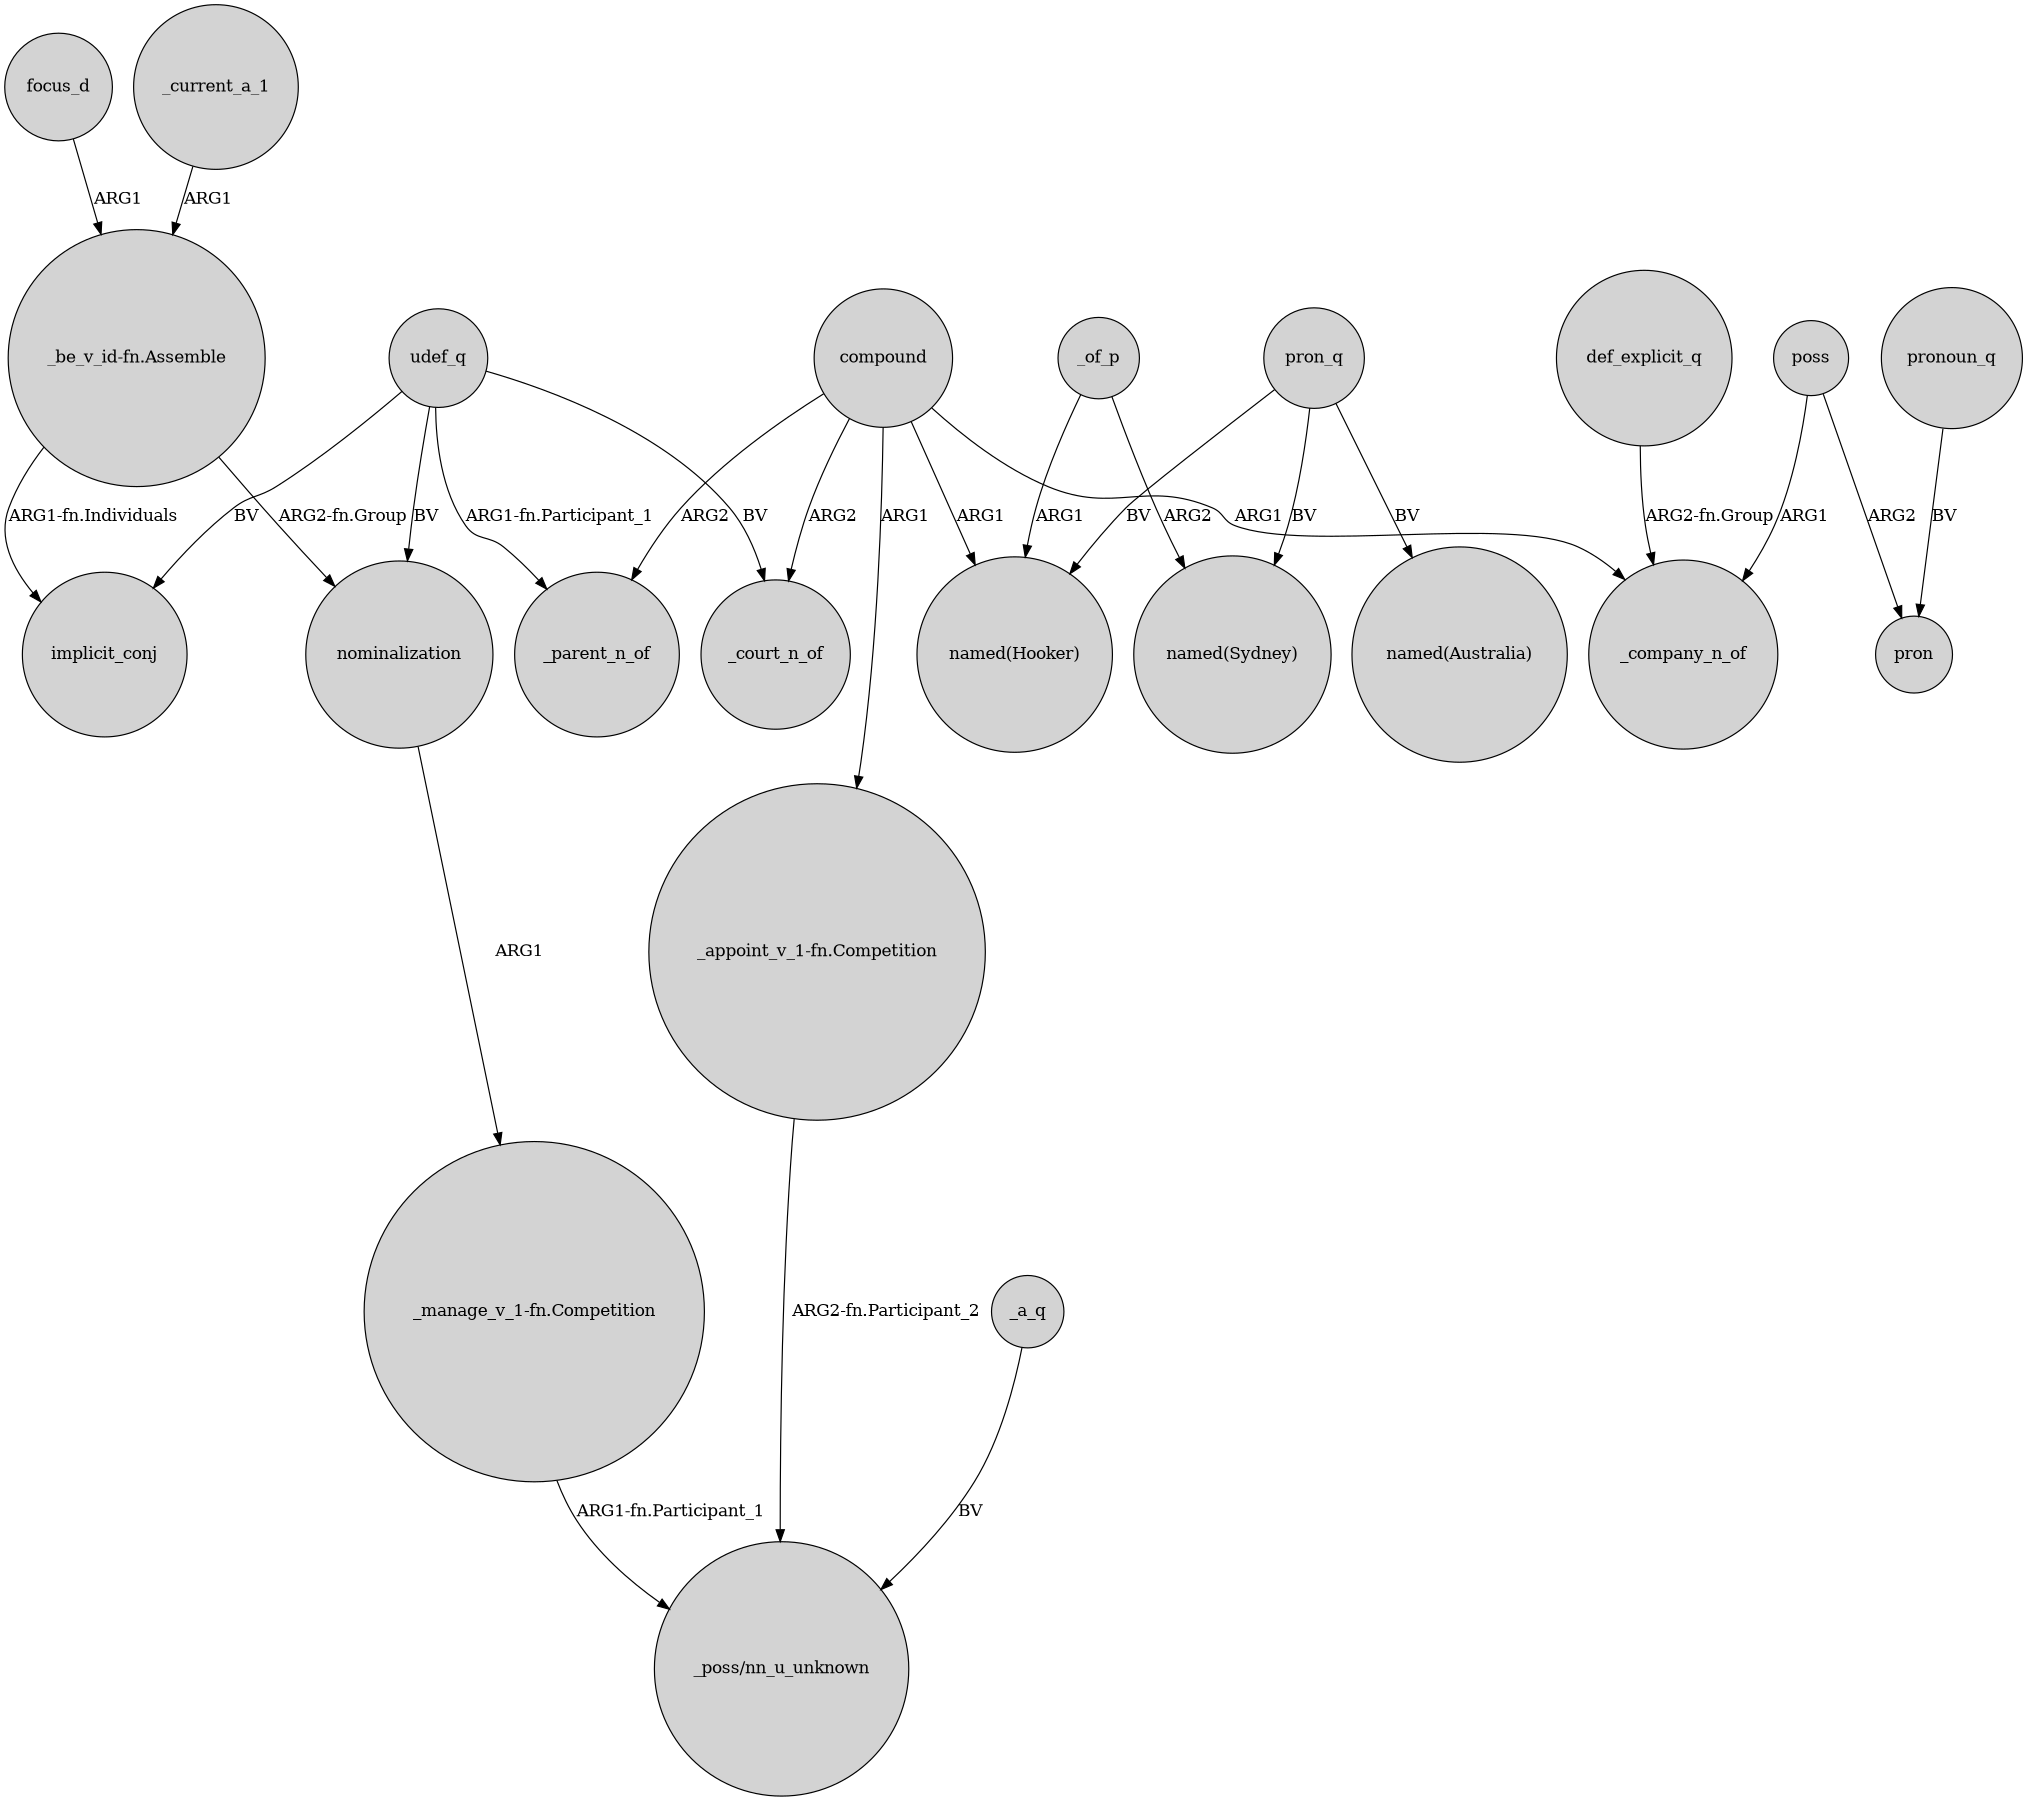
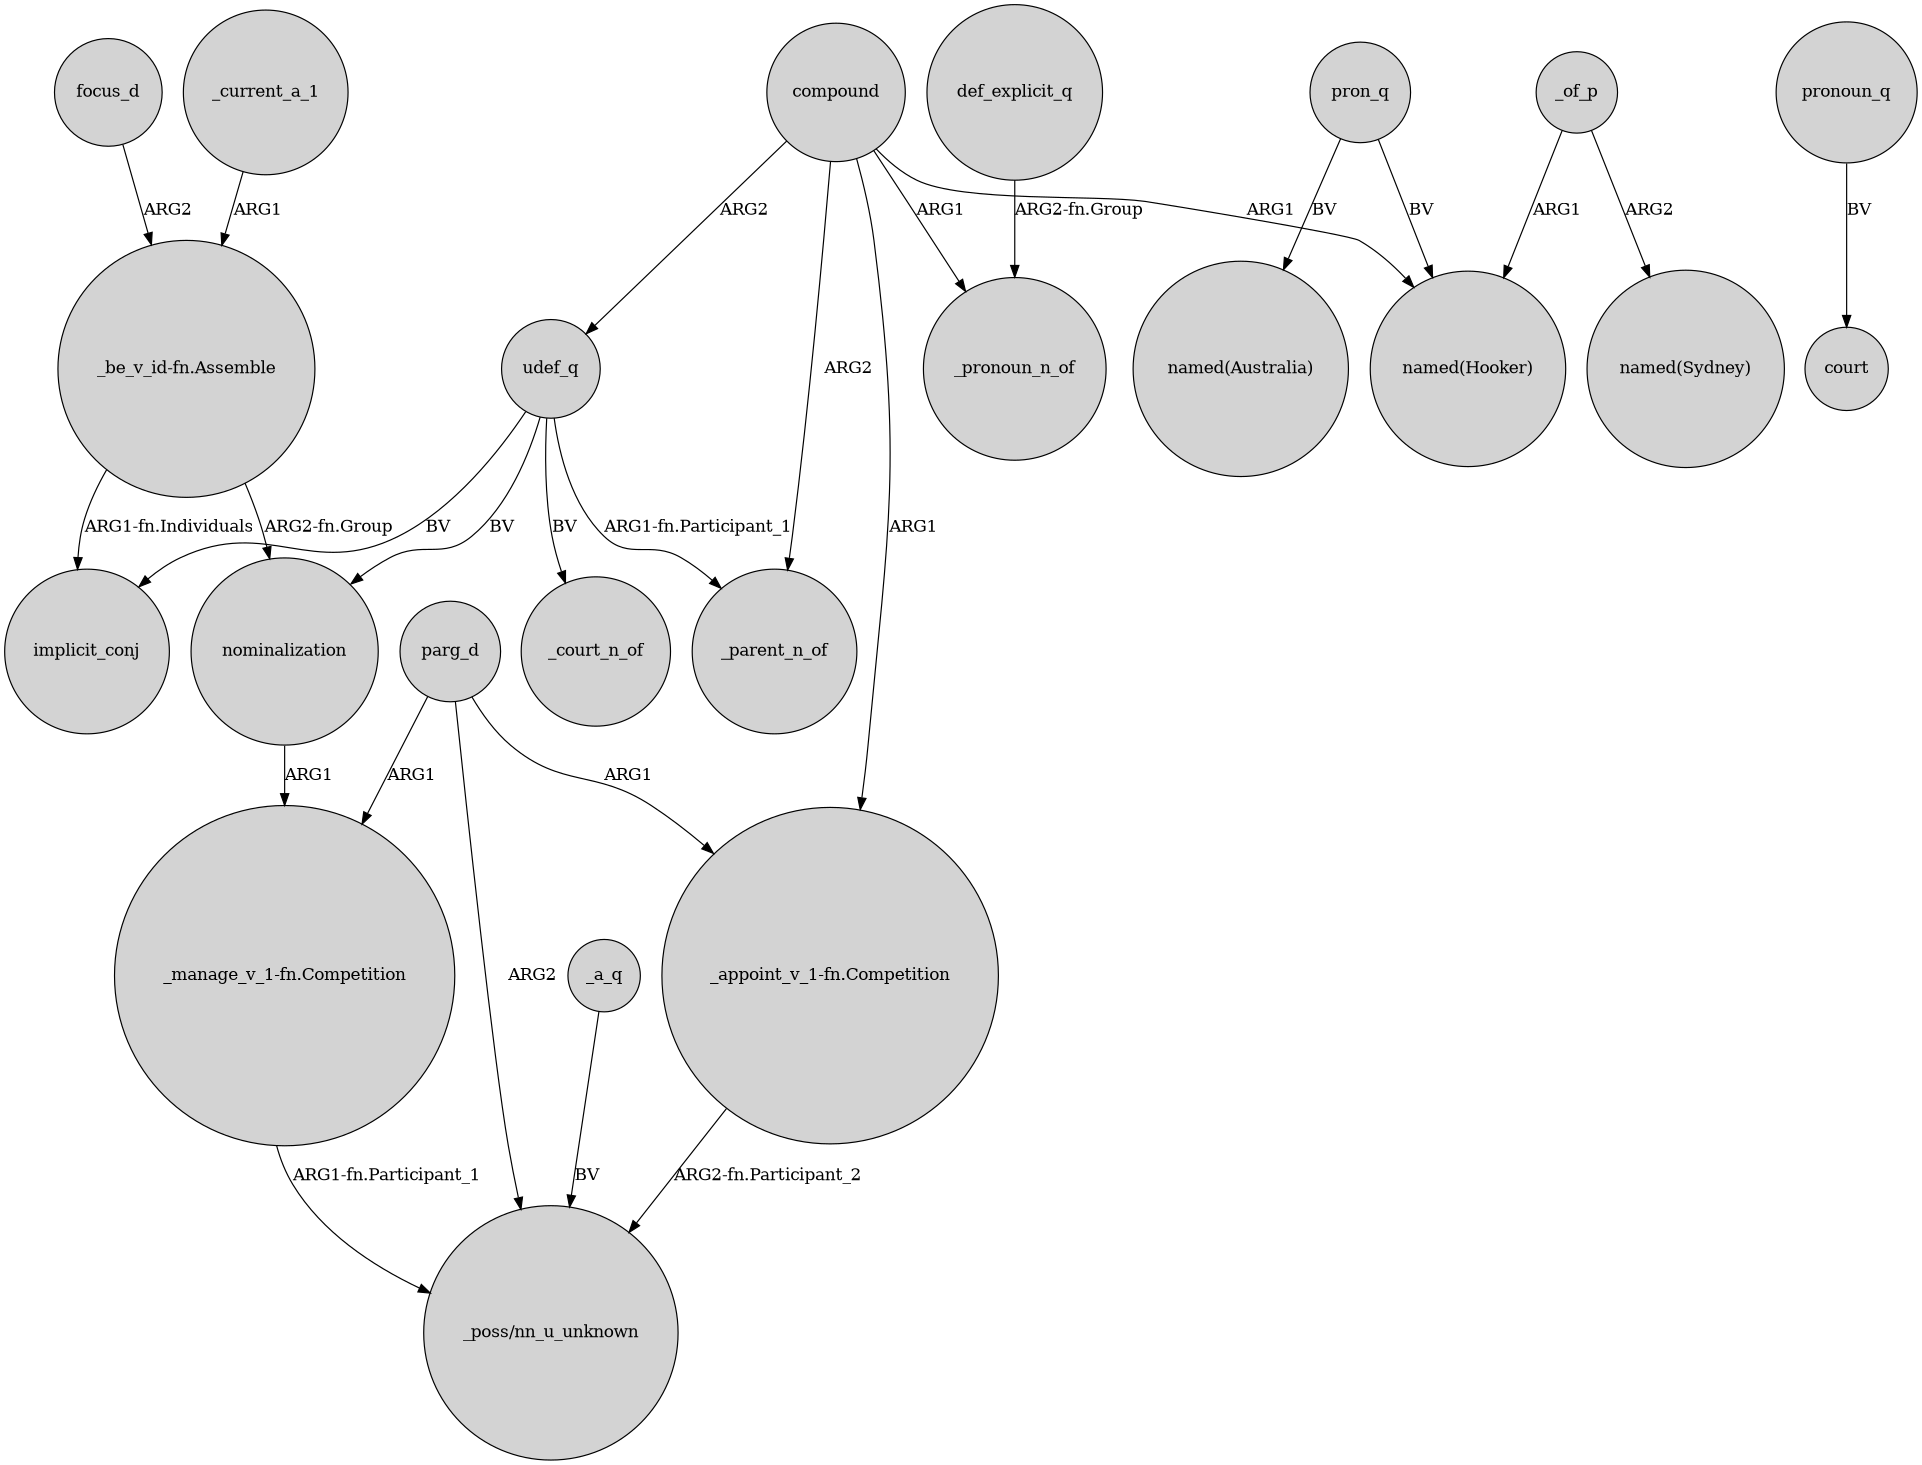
edge "focus_d" -> "_be_v_id-fn.Assemble": label "ARG1" -> "ARG2"
node "poss": removed
edge "pron_q" -> "named(Sydney)": removed, label "BV"
edge "compound" -> "_court_n_of": now "compound" -> "udef_q"
node "parg_d": added
node "_company_n_of": label "_company_n_of" -> "_pronoun_n_of"
node "pron": label "pron" -> "court"
